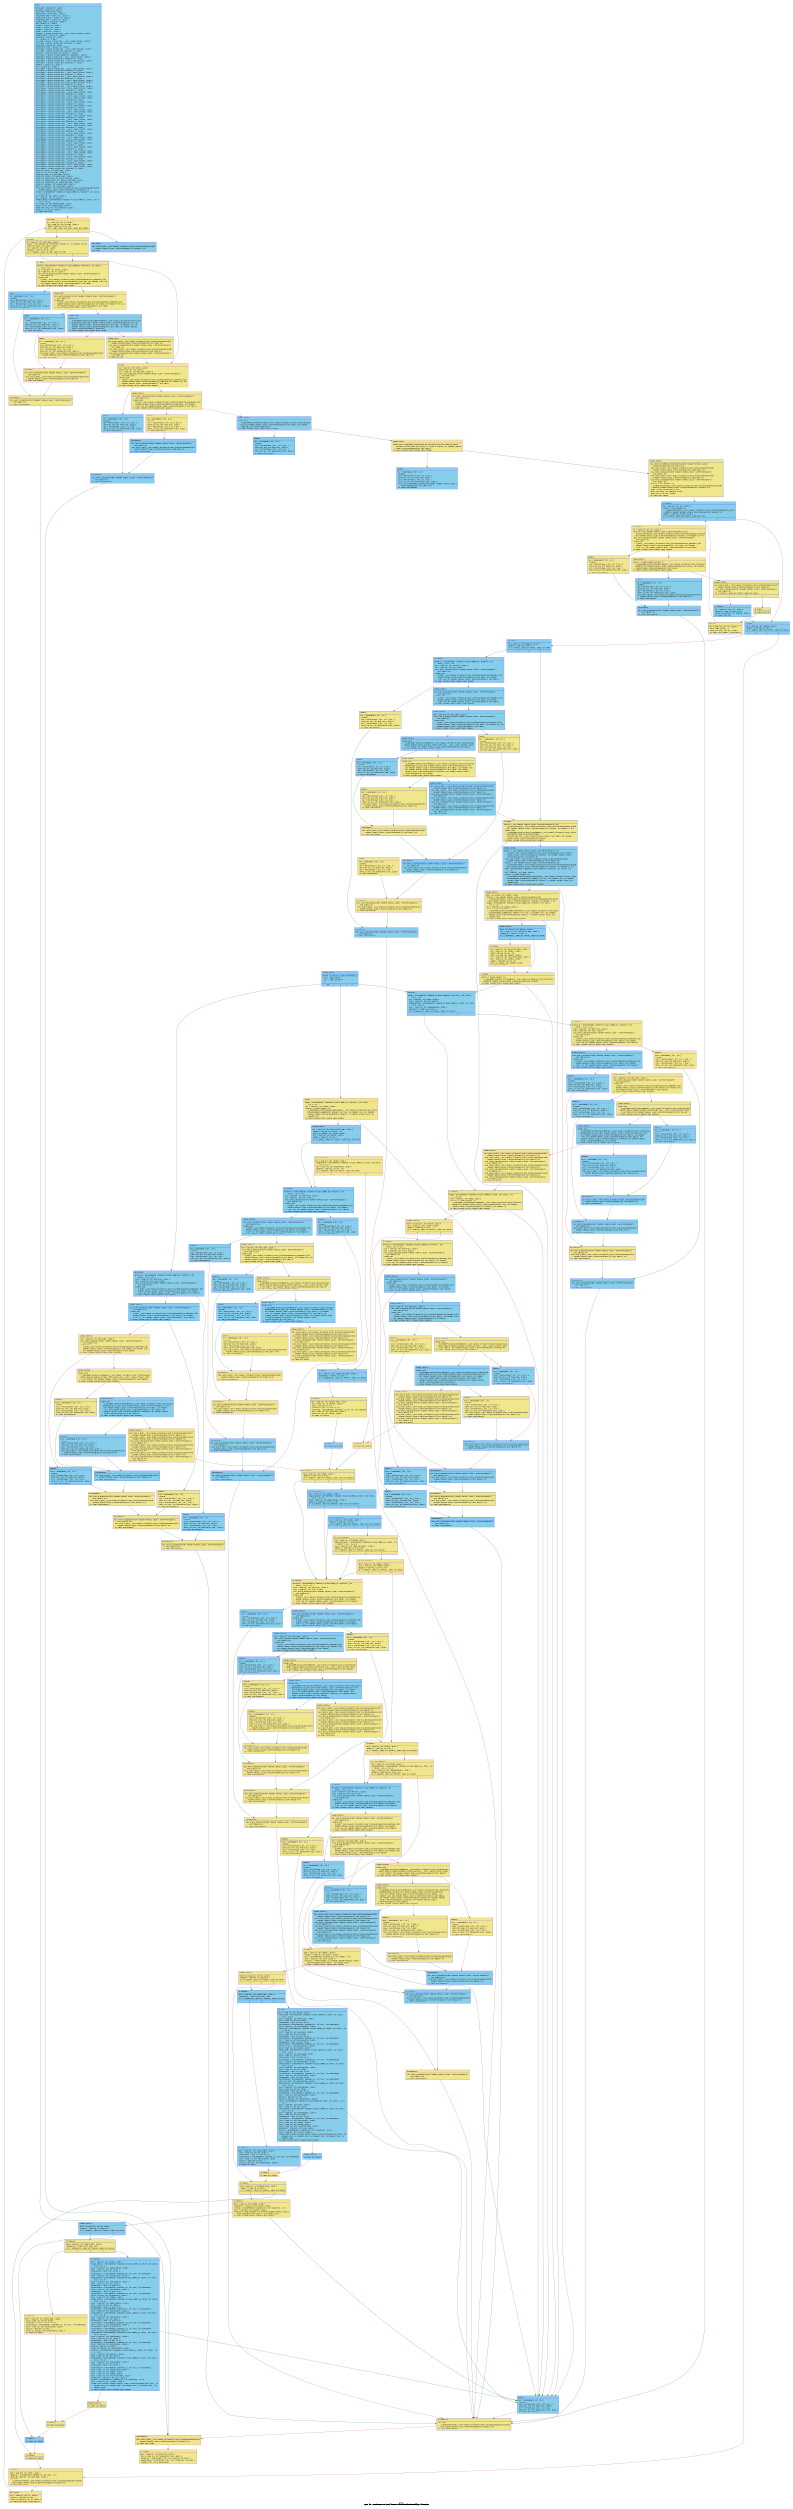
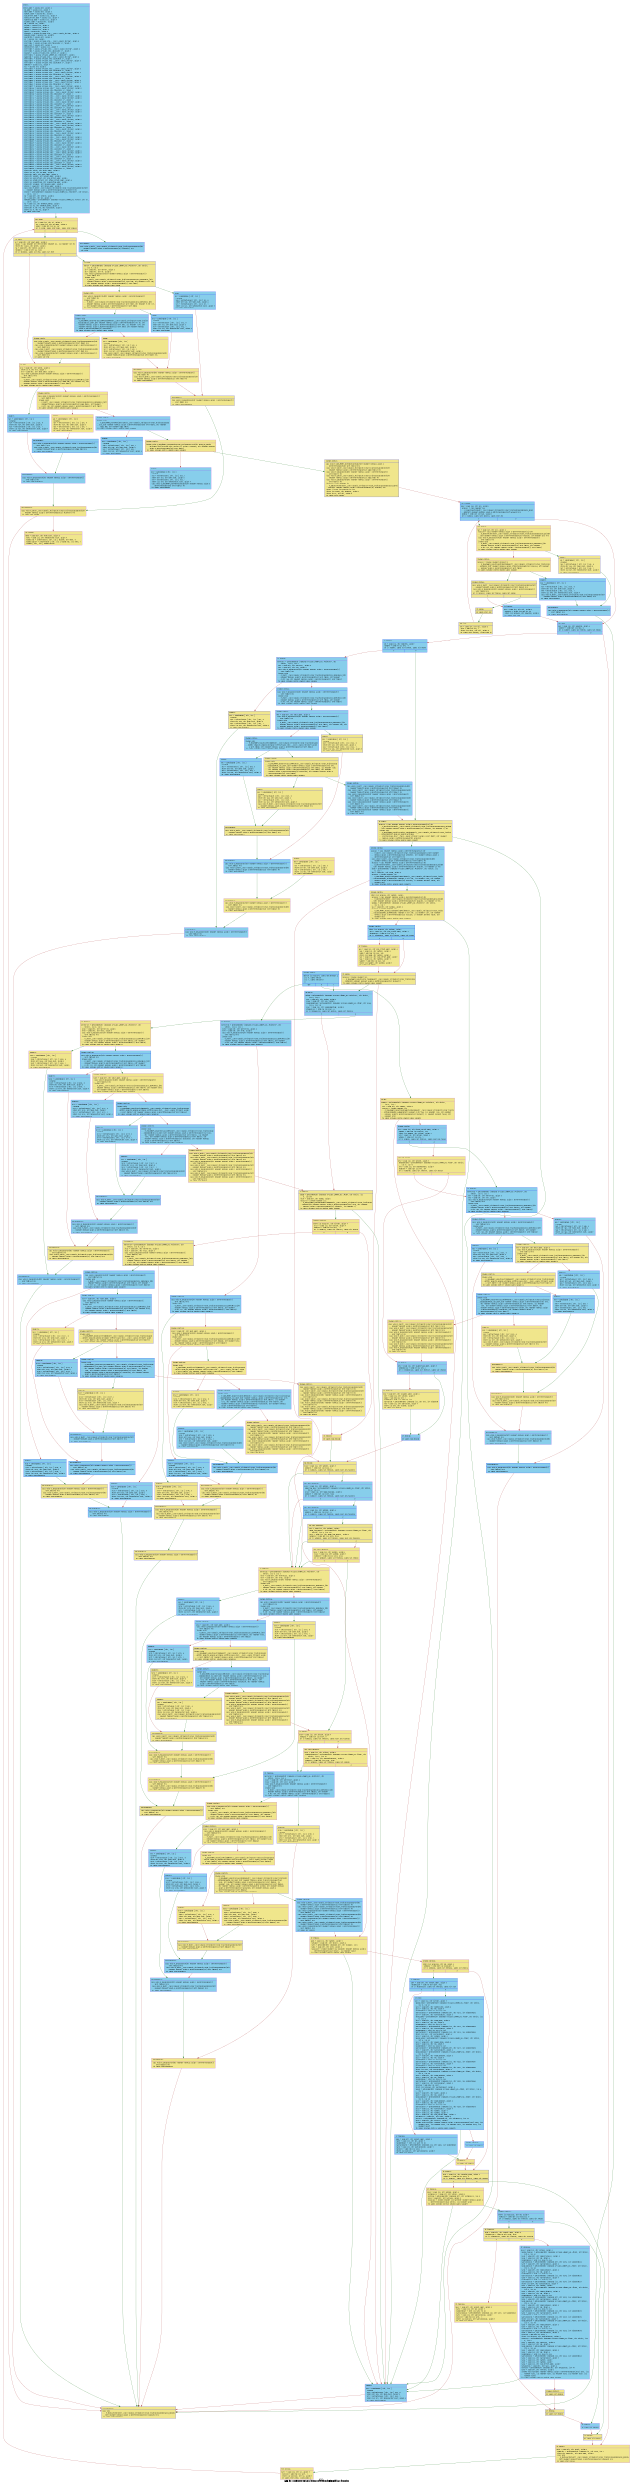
node "invoke.cont147:": fillcolor khaki -> skyblue
edge "if.end127:" -> "if.end130:": added
node "lpad193:": removed
edge "lpad271:" -> "ehcleanup277:": now "lpad271:" -> "ehcleanup276:"
edge "ehcleanup362:" -> "ehcleanup366:": reversed
